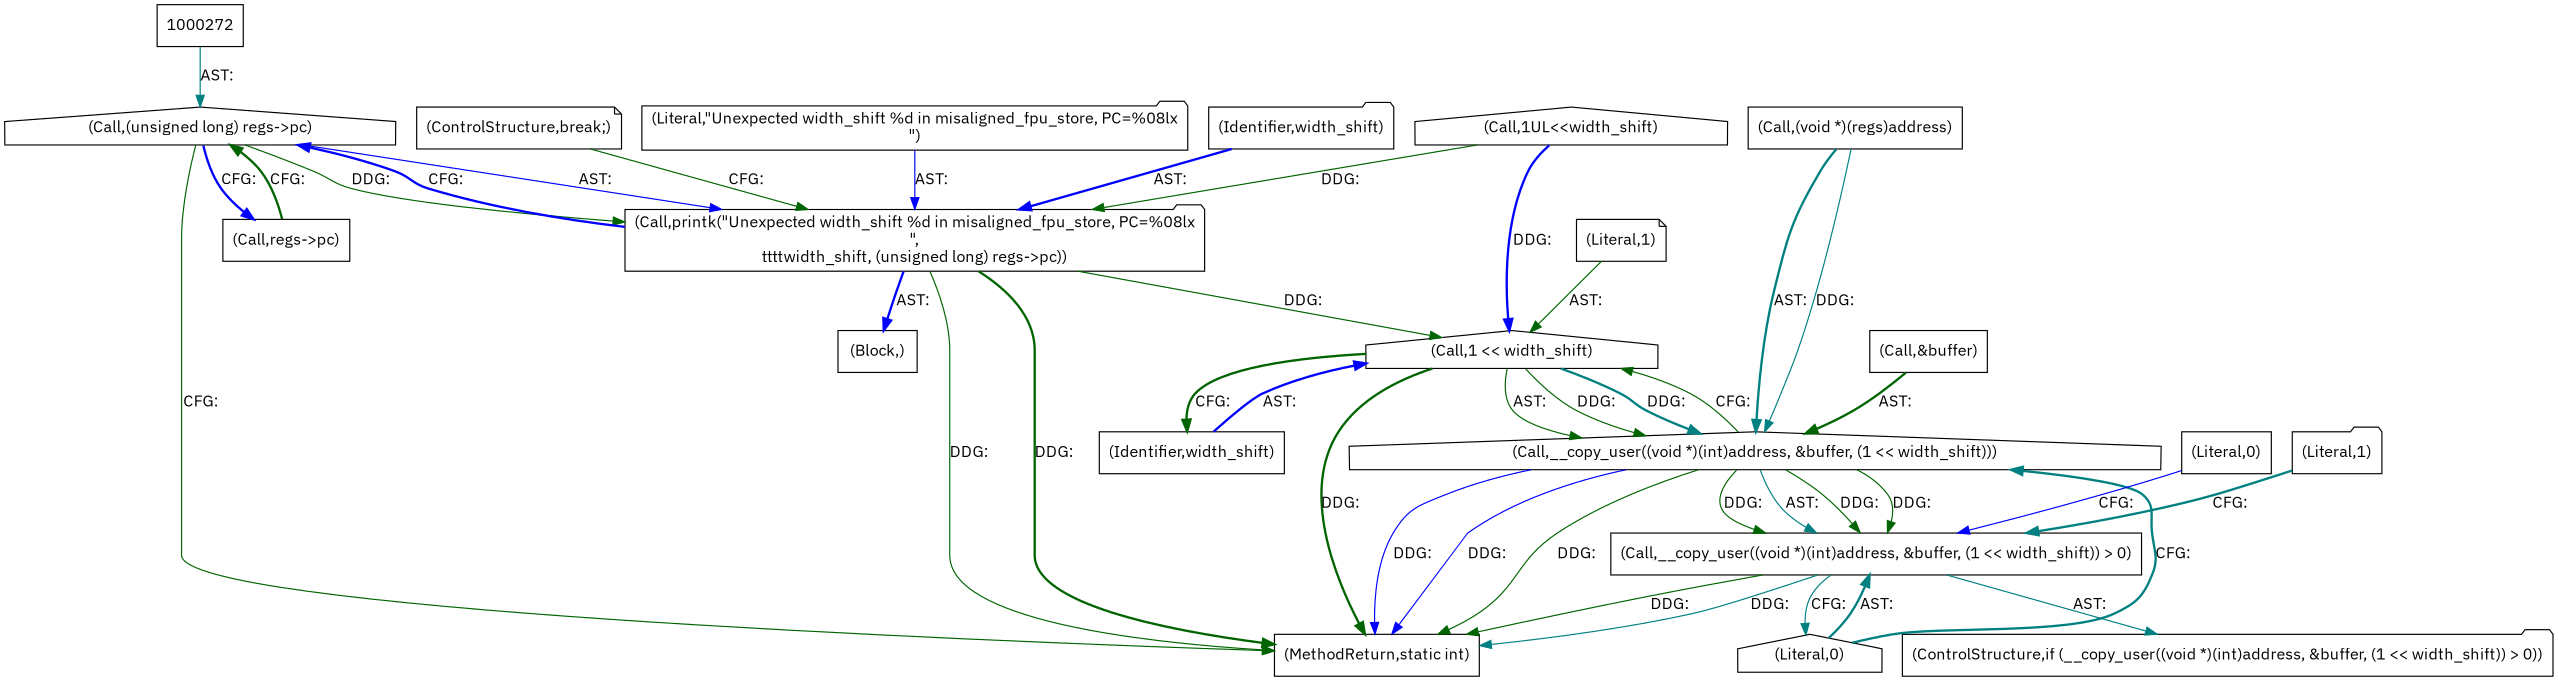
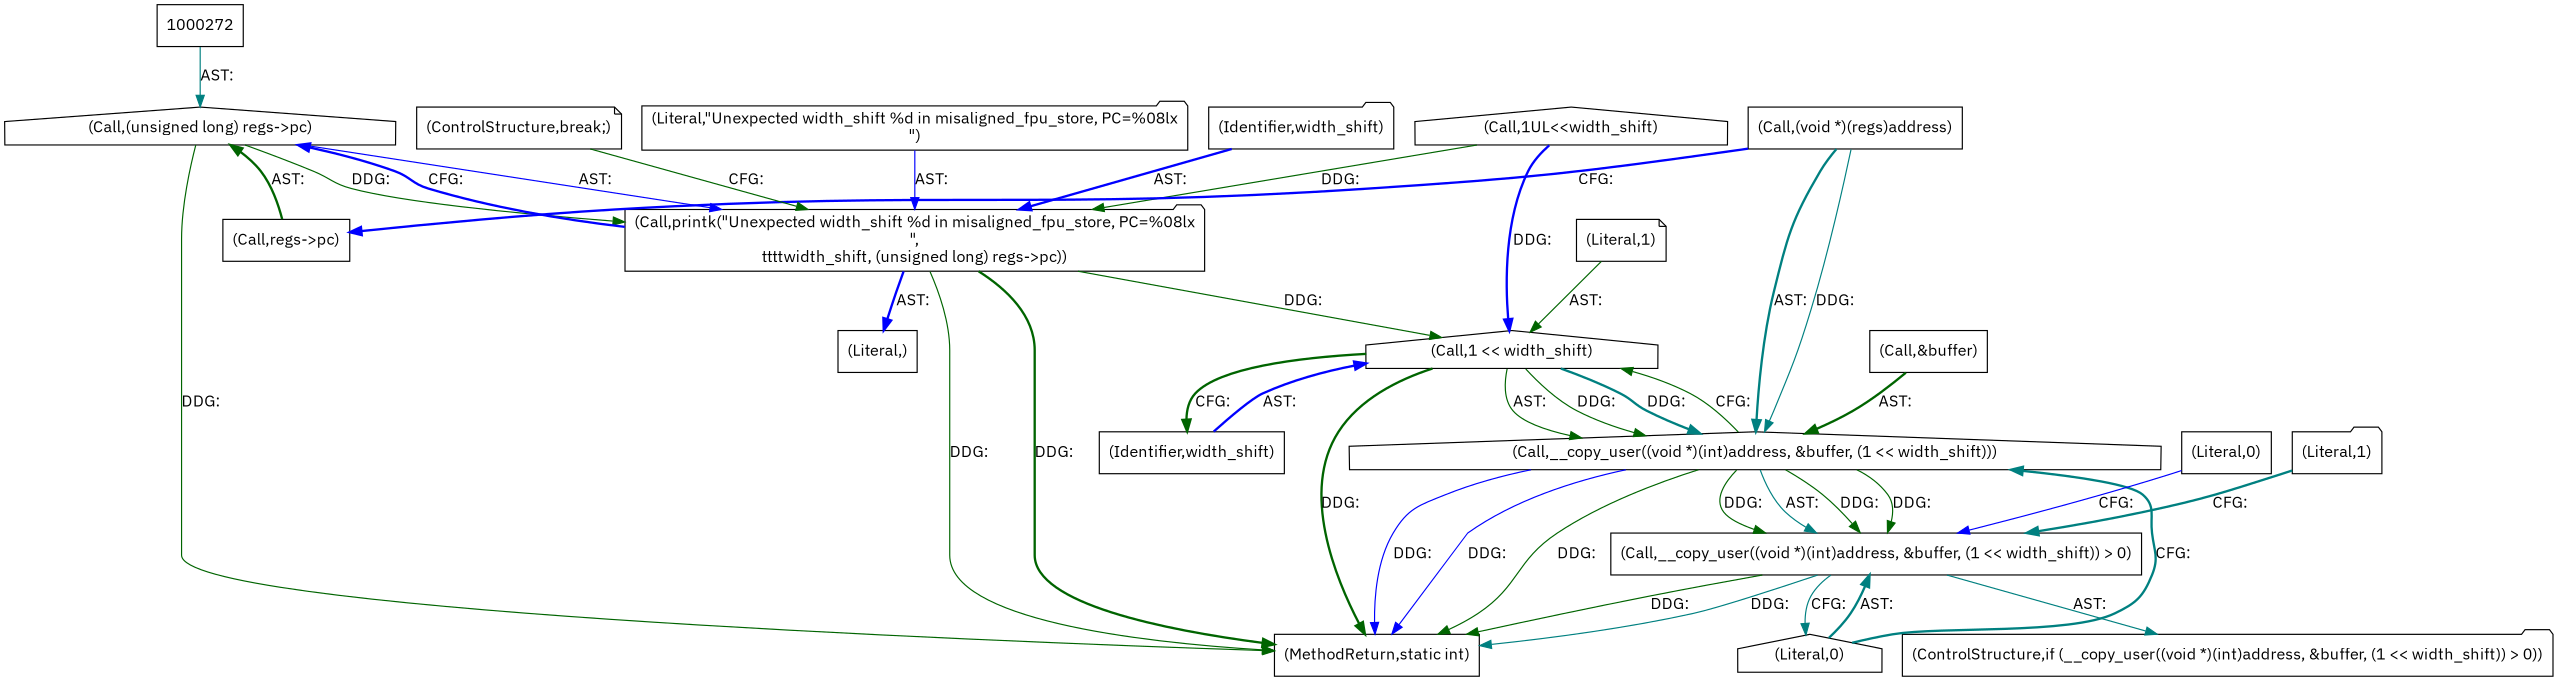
edge "(Call,regs->pc)" -> "(Call,(unsigned long) regs->pc)": label "CFG: " -> "AST: "
edge "(Call,(unsigned long) regs->pc)" -> "(Call,regs->pc)": now "(Call,(void *)(regs)address)" -> "(Call,regs->pc)"
node "(Block,)": label "(Block,)" -> "(Literal,)"
edge "(Call,(unsigned long) regs->pc)" -> "(MethodReturn,static int)": label "CFG: " -> "DDG: "
